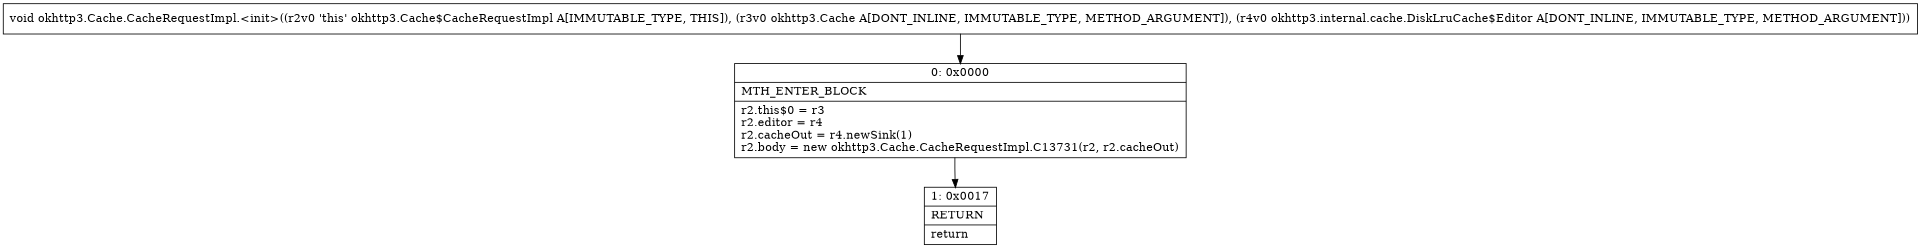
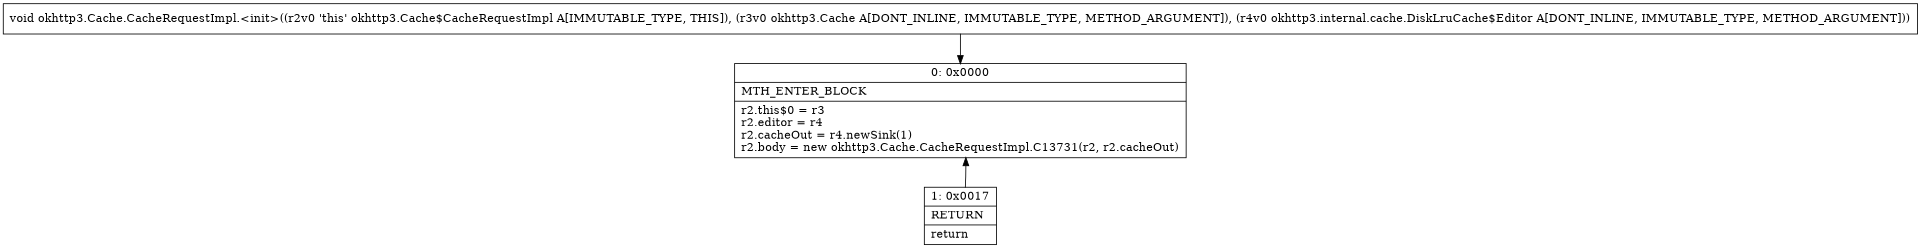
edge "0: 0x0000" -> "1: 0x0017": reversed
